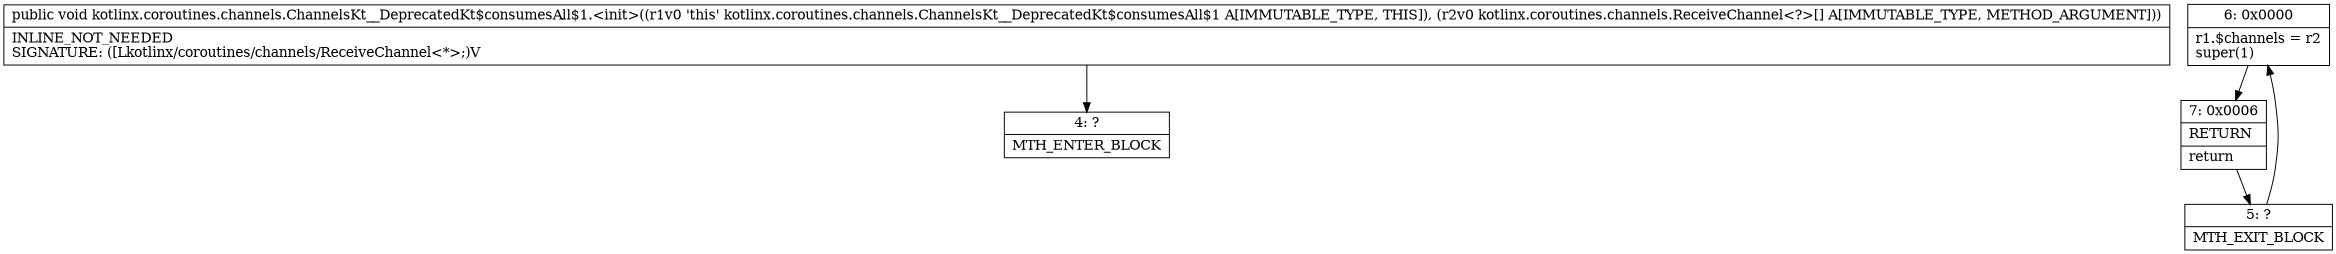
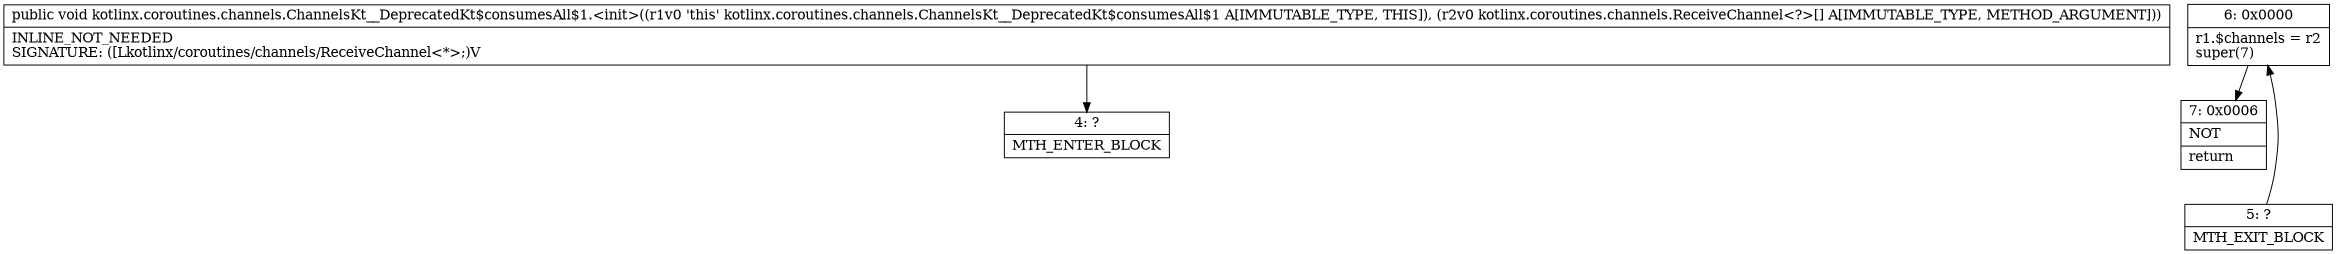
node "6: 0x0000": text "super(1)" -> "super(7)"
node "7: 0x0006": text "RETURN" -> "NOT"
edge "7: 0x0006" -> "5: ?": removed
